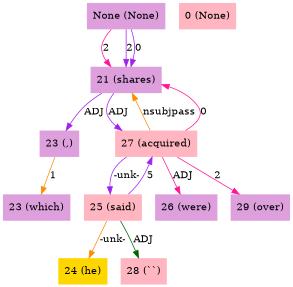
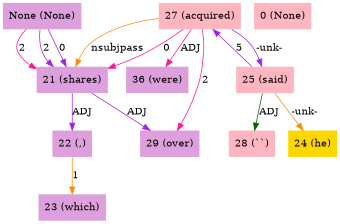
edge "21 (shares)" -> "27 (acquired)": now "21 (shares)" -> "29 (over)"
node "23 (,)": label "23 (,)" -> "22 (,)"
node "26 (were)": label "26 (were)" -> "36 (were)"
